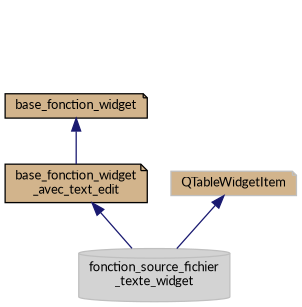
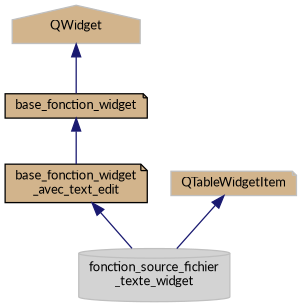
node "QWidget": added
